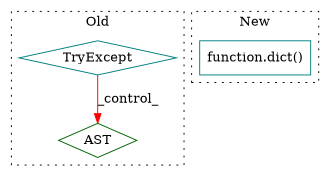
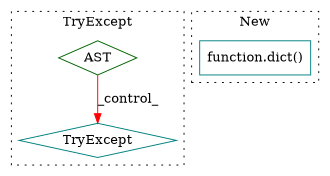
cluster "Old": label "Old" -> "TryExcept"
edge "TryExcept" -> "AST": reversed
